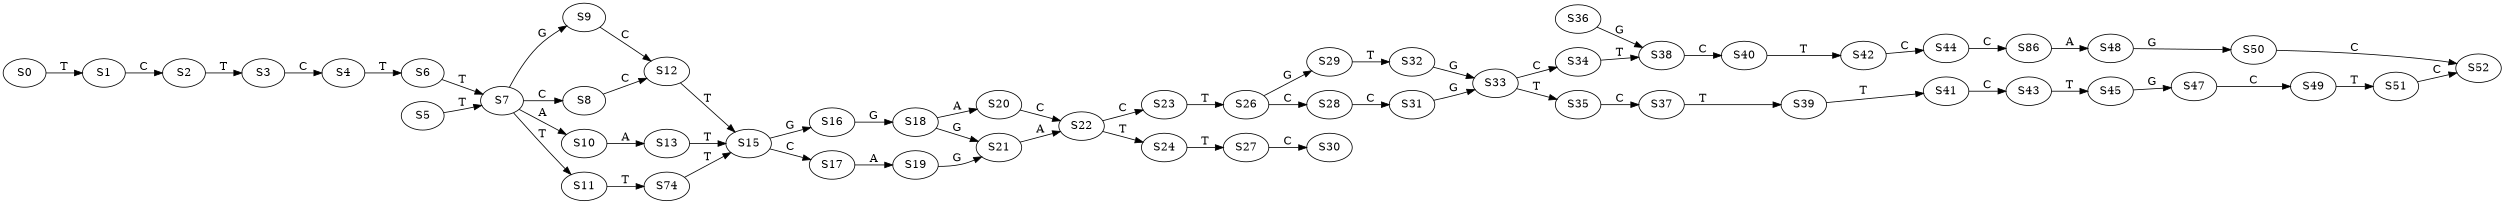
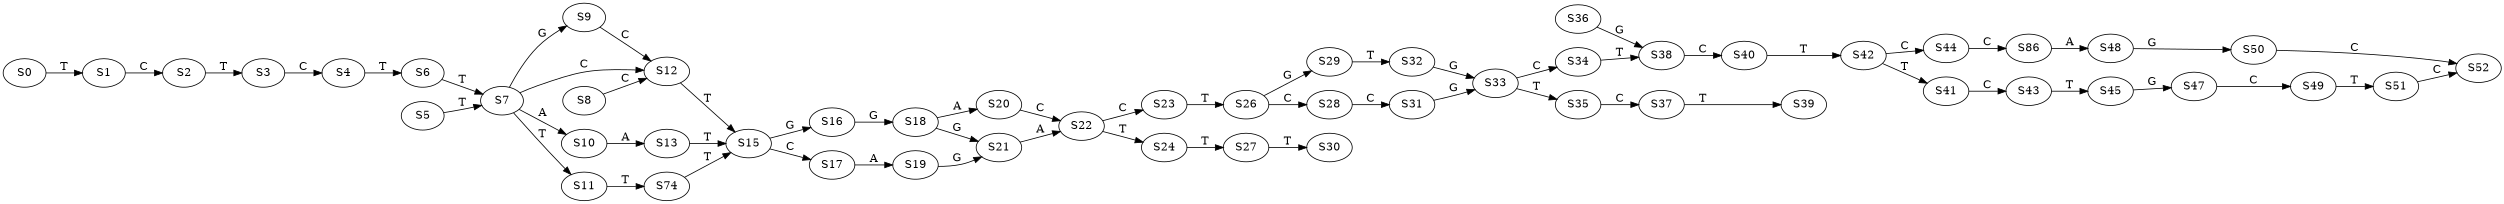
edge "S39" -> "S41": now "S42" -> "S41"
edge "S7" -> "S8": now "S7" -> "S12"
edge "S27" -> "S30": label "C" -> "T"
